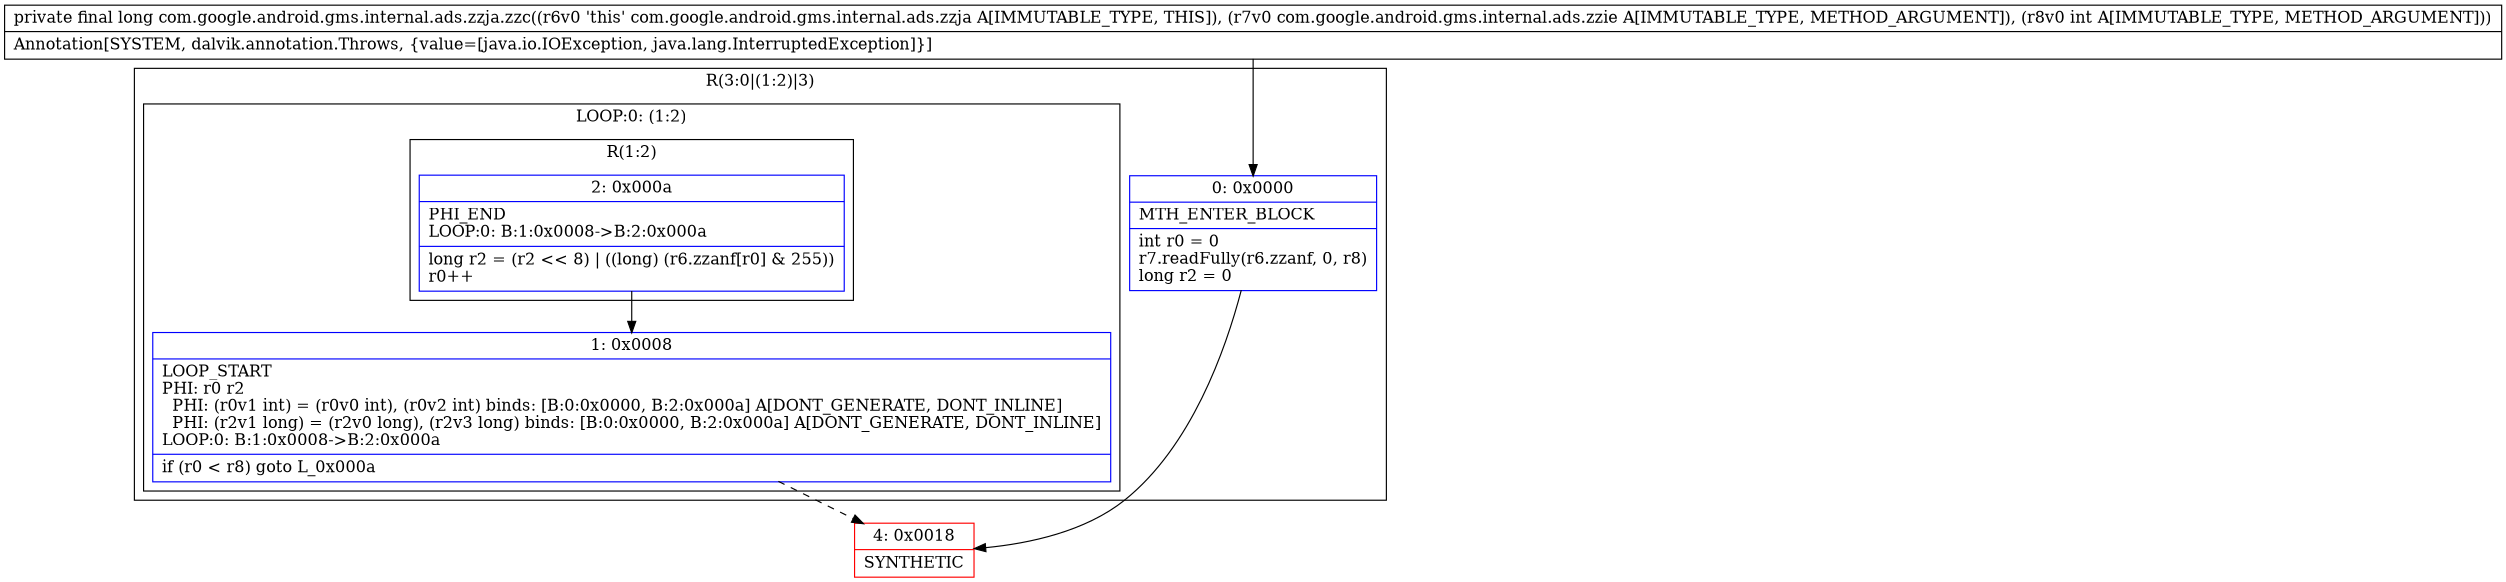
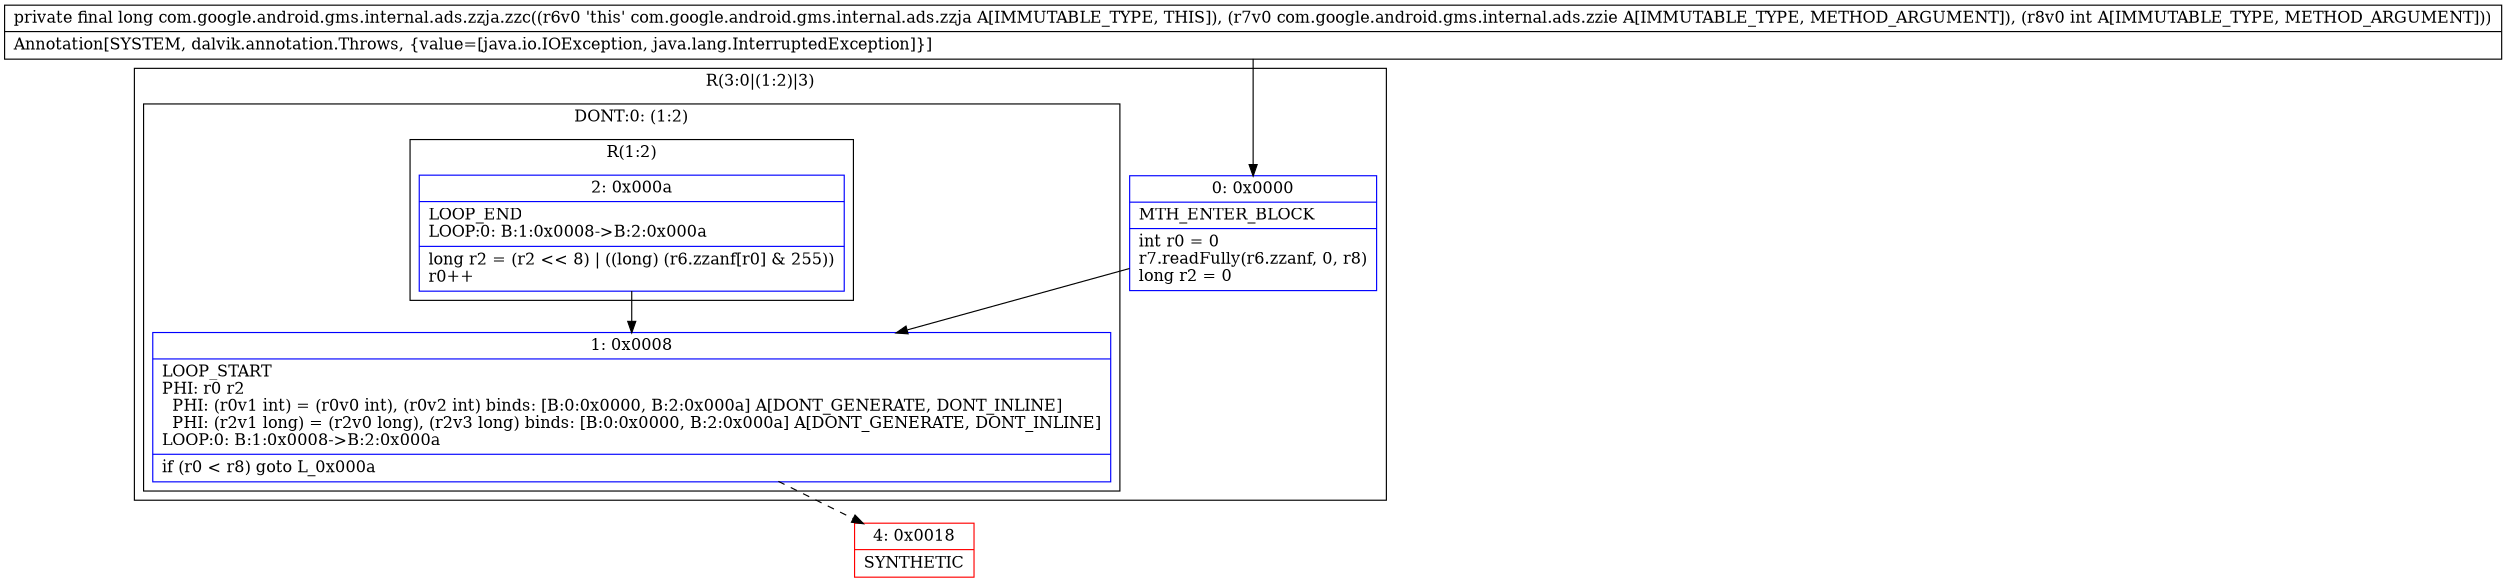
cluster "LOOP:0: (1:2)": label "LOOP:0: (1:2)" -> "DONT:0: (1:2)"
node "2: 0x000a": text "PHI_END" -> "LOOP_END"
edge "0: 0x0000" -> "4: 0x0018": now "0: 0x0000" -> "1: 0x0008"
